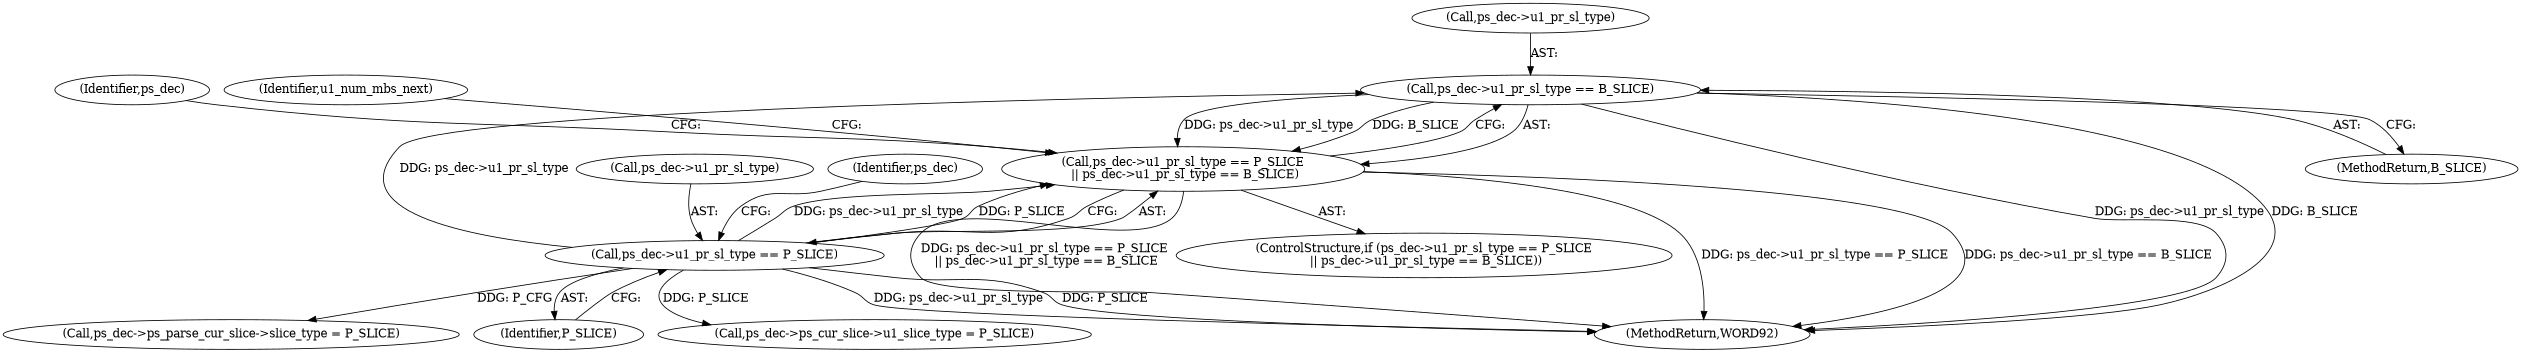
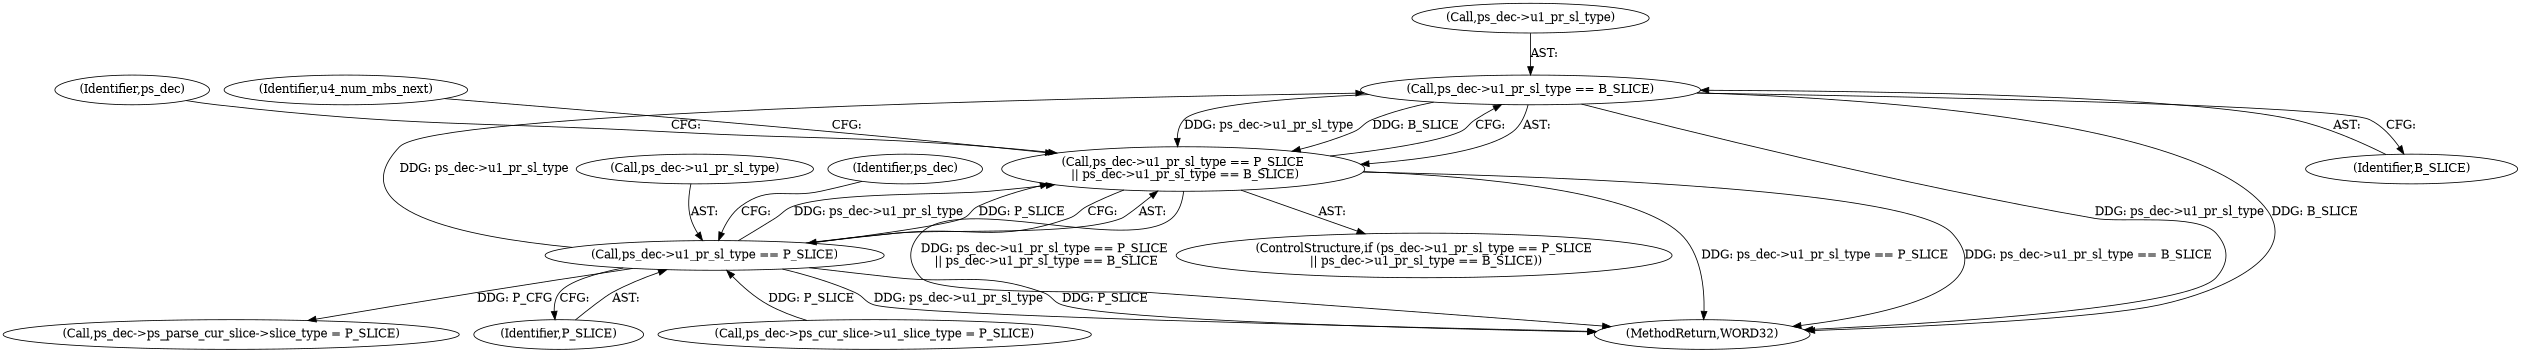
node "(Identifier,u1_num_mbs_next)": label "(Identifier,u1_num_mbs_next)" -> "(Identifier,u4_num_mbs_next)"
node "(MethodReturn,B_SLICE)": label "(MethodReturn,B_SLICE)" -> "(Identifier,B_SLICE)"
edge "(Call,ps_dec->u1_pr_sl_type == P_SLICE)" -> "(Identifier,P_SLICE)": label "AST: " -> "CFG: "
edge "(Identifier,P_SLICE)" -> "(Call,ps_dec->u1_pr_sl_type == P_SLICE)": label "CFG: " -> "AST: "
edge "(Call,ps_dec->u1_pr_sl_type == P_SLICE)" -> "(Call,ps_dec->ps_cur_slice->u1_slice_type = P_SLICE)": reversed
node "(MethodReturn,WORD92)": label "(MethodReturn,WORD92)" -> "(MethodReturn,WORD32)"
